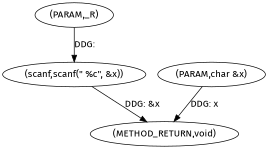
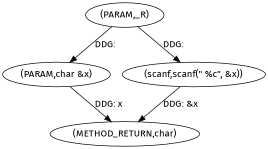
edge "(PARAM,_R)" -> "(PARAM,char &x)": added, label "DDG:"
node "(METHOD_RETURN,void)": label "(METHOD_RETURN,void)" -> "(METHOD_RETURN,char)"
